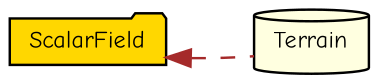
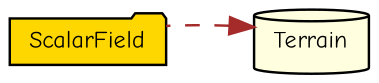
edge "Terrain" -> "ScalarField": reversed
